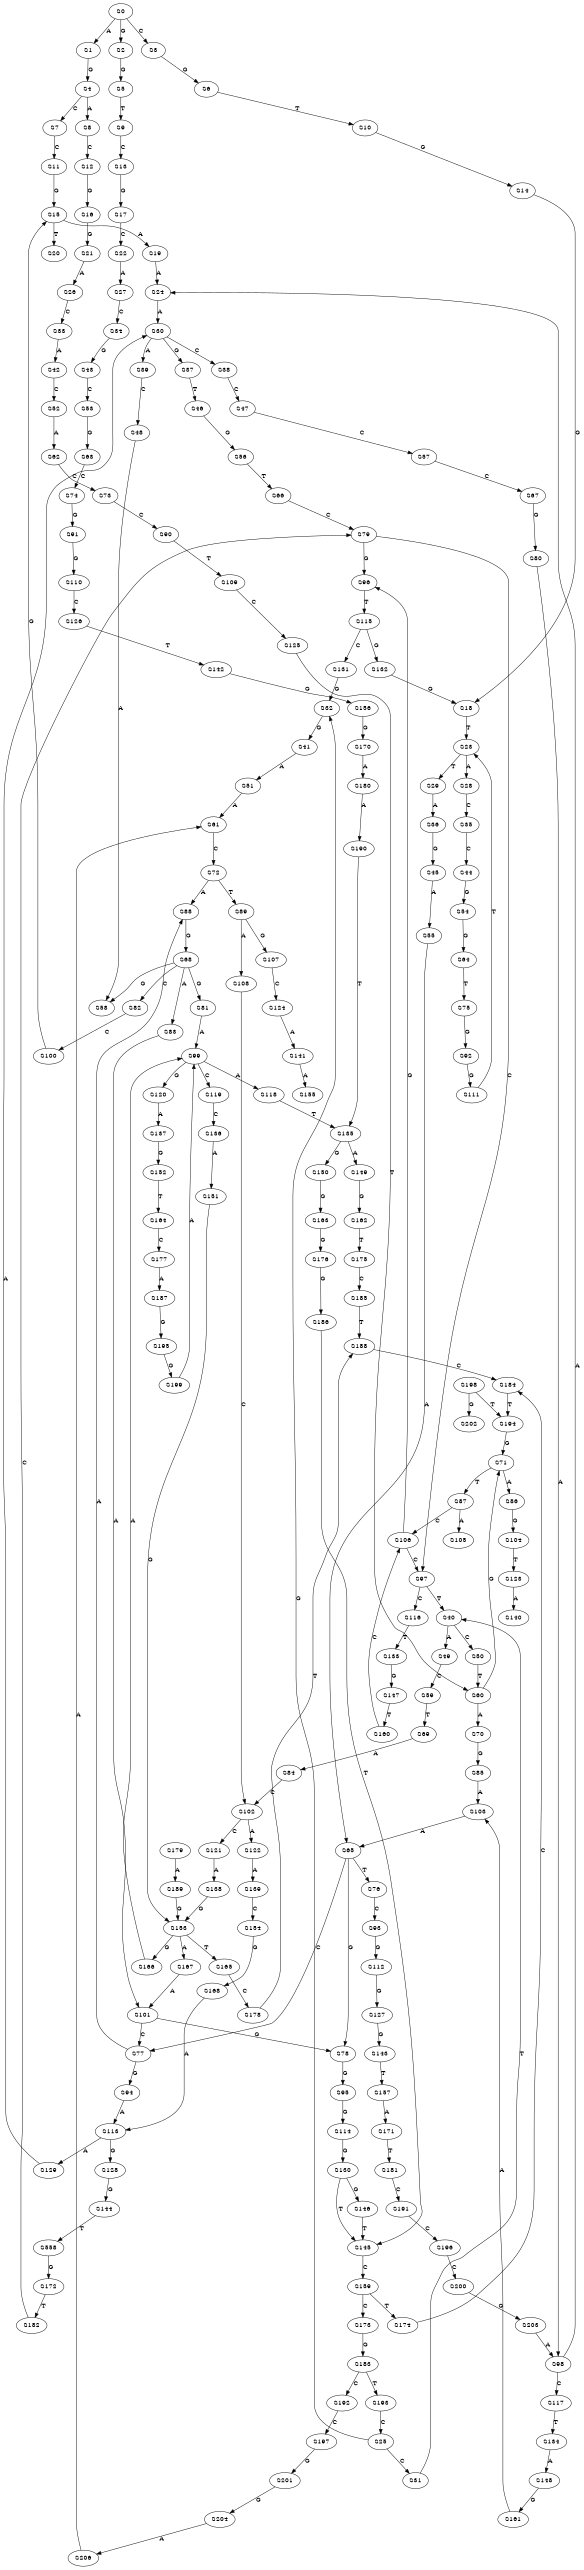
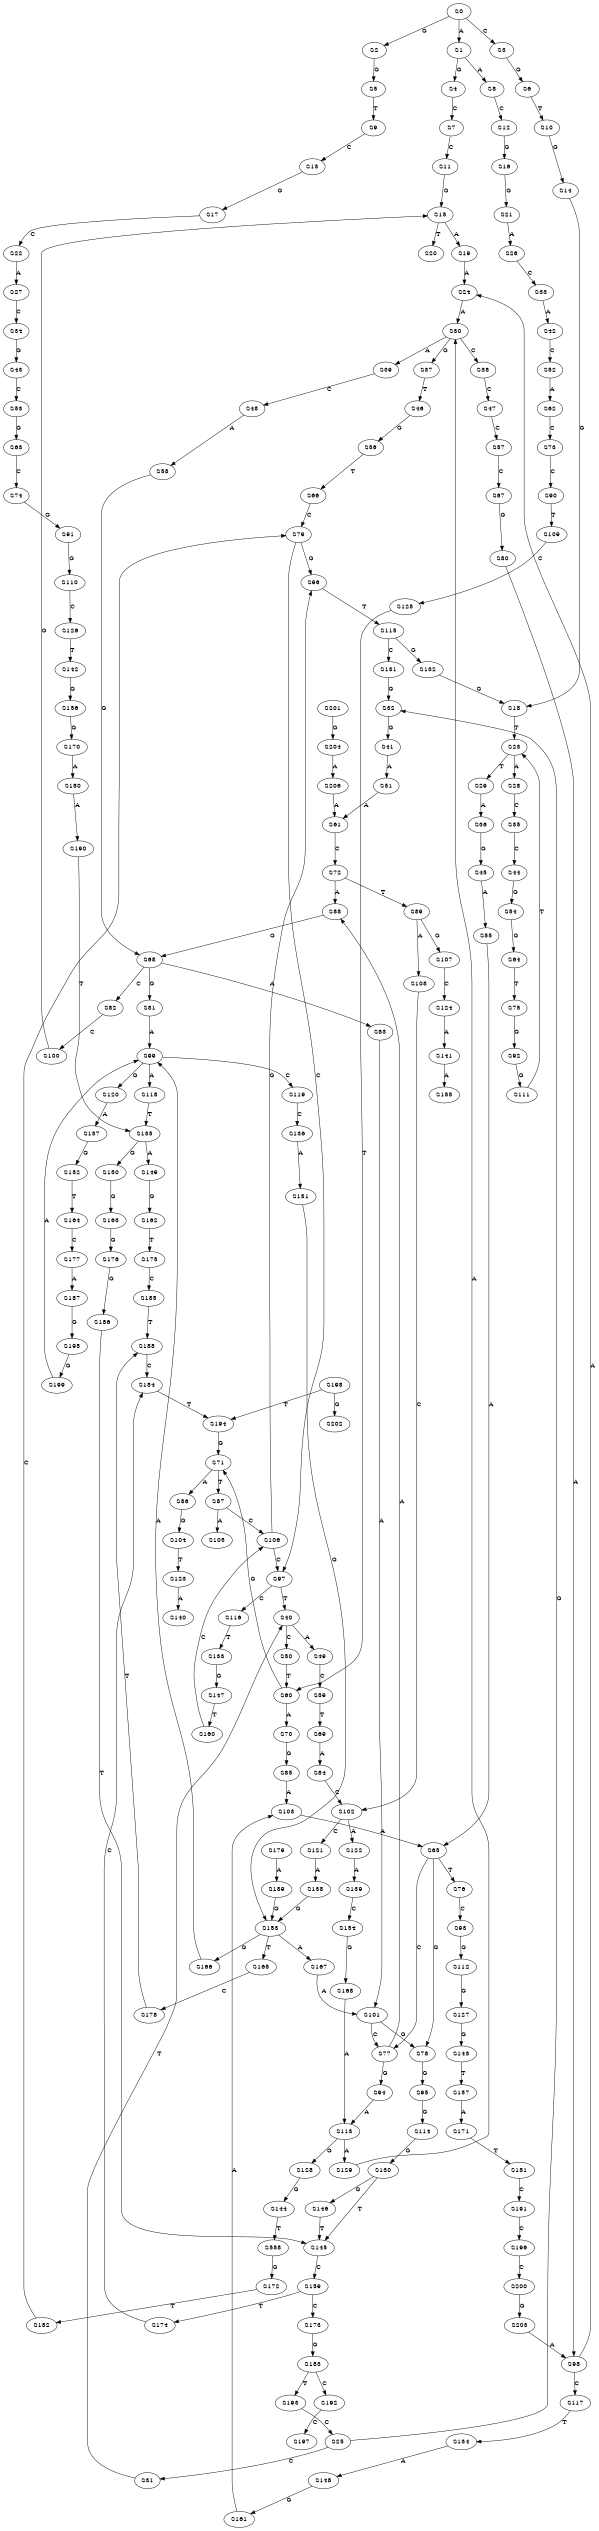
edge "S4" -> "S8": now "S1" -> "S8"
edge "S68" -> "S58": reversed
edge "S197" -> "S201": removed, label "G"
